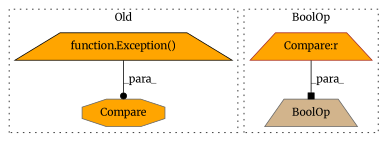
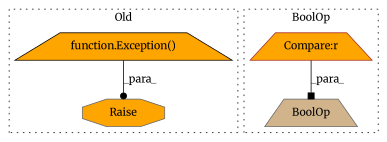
node "Compare": label "Compare" -> "Raise"
